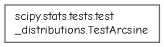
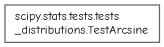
node "scipy.stats.tests.test _distributions.TestArcsine": label "scipy.stats.tests.test _distributions.TestArcsine" -> "scipy.stats.tests.tests _distributions.TestArcsine"
